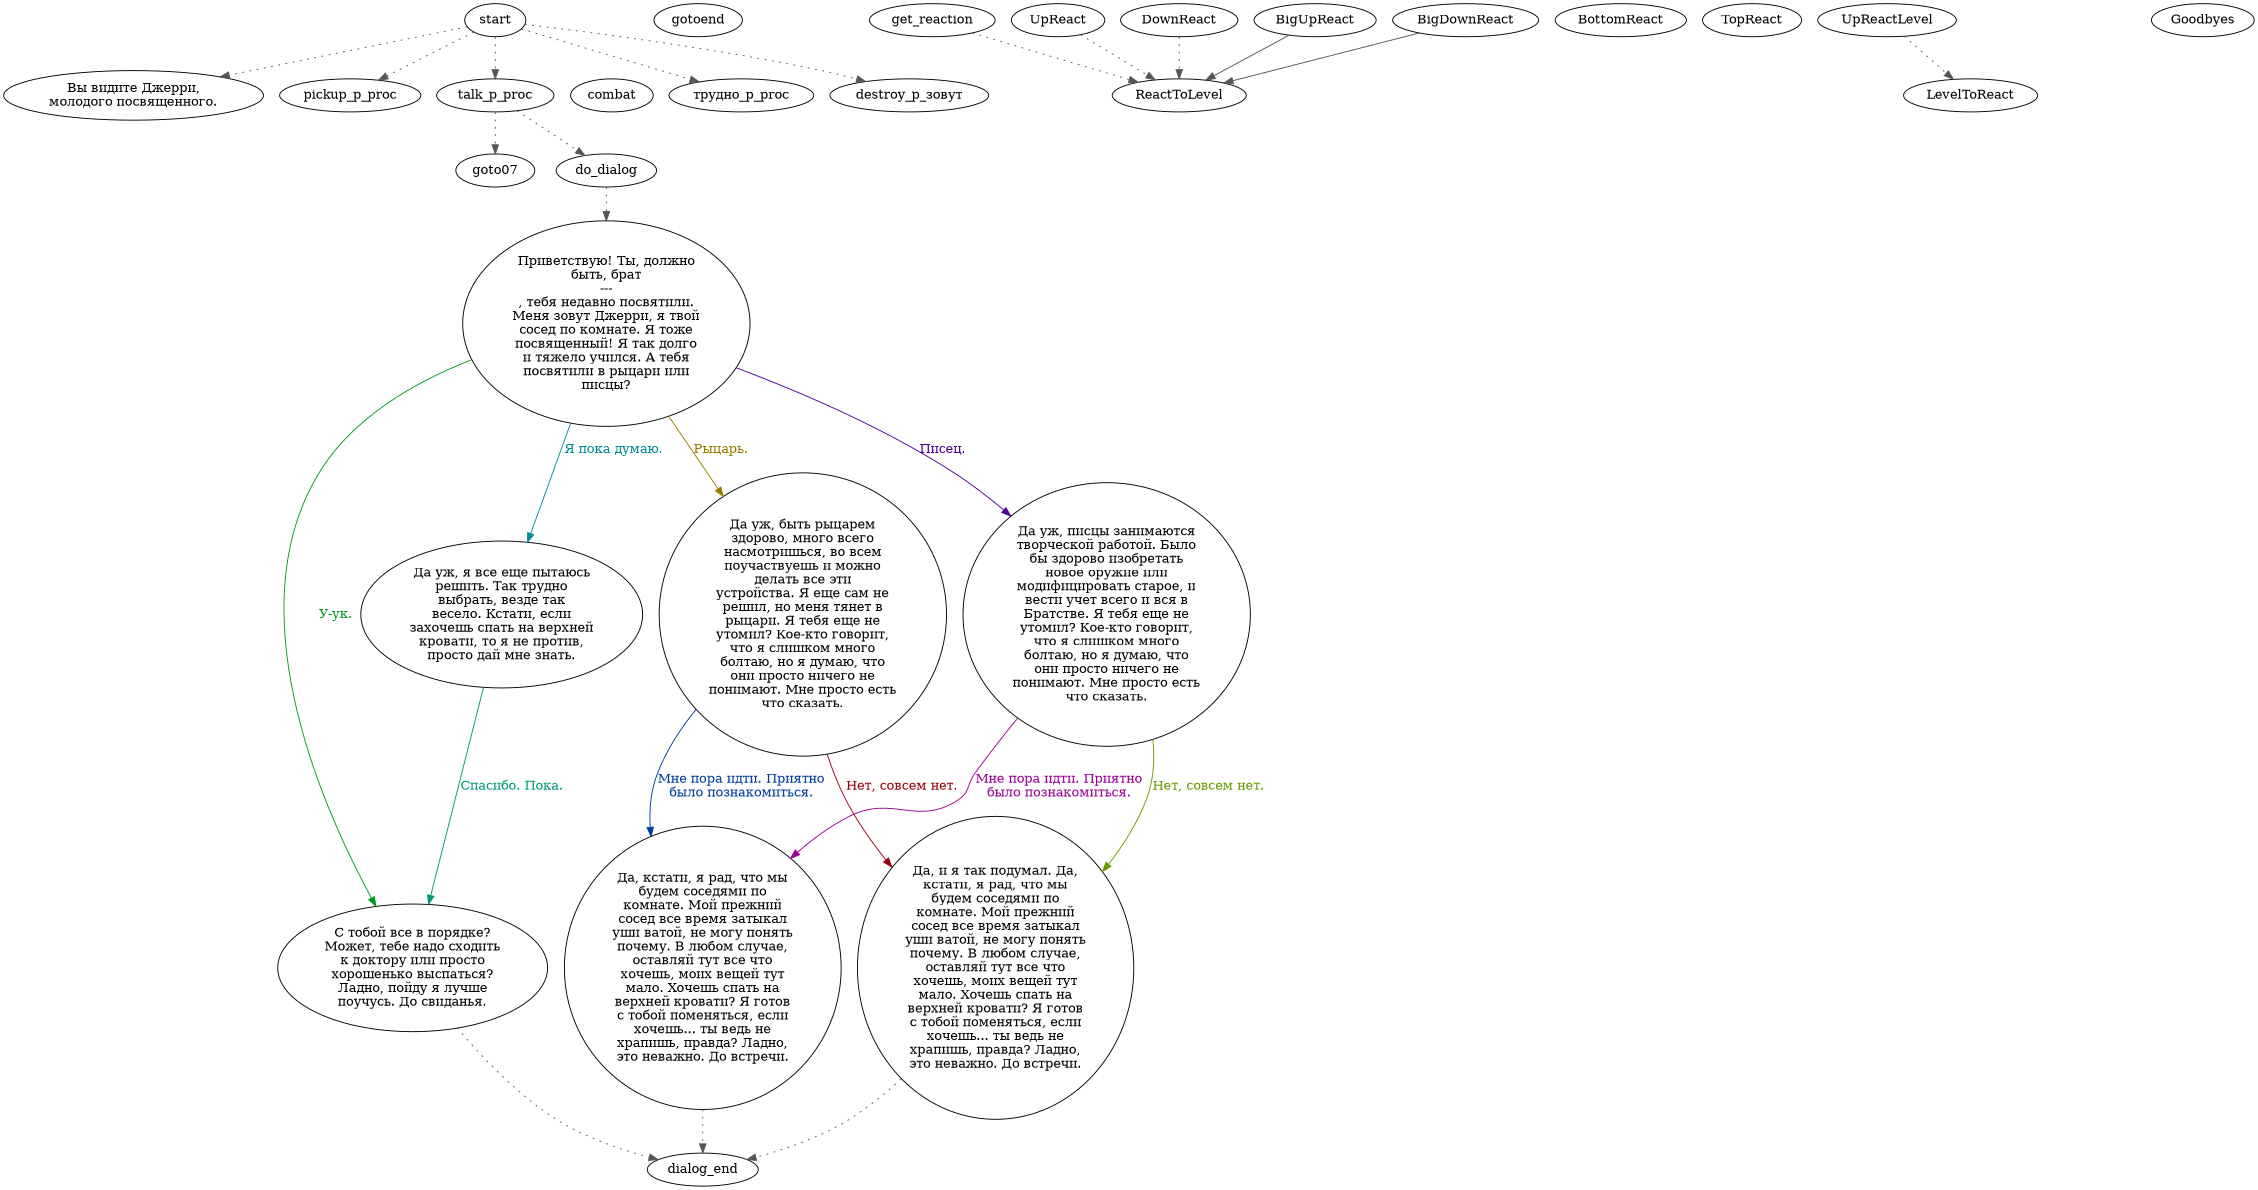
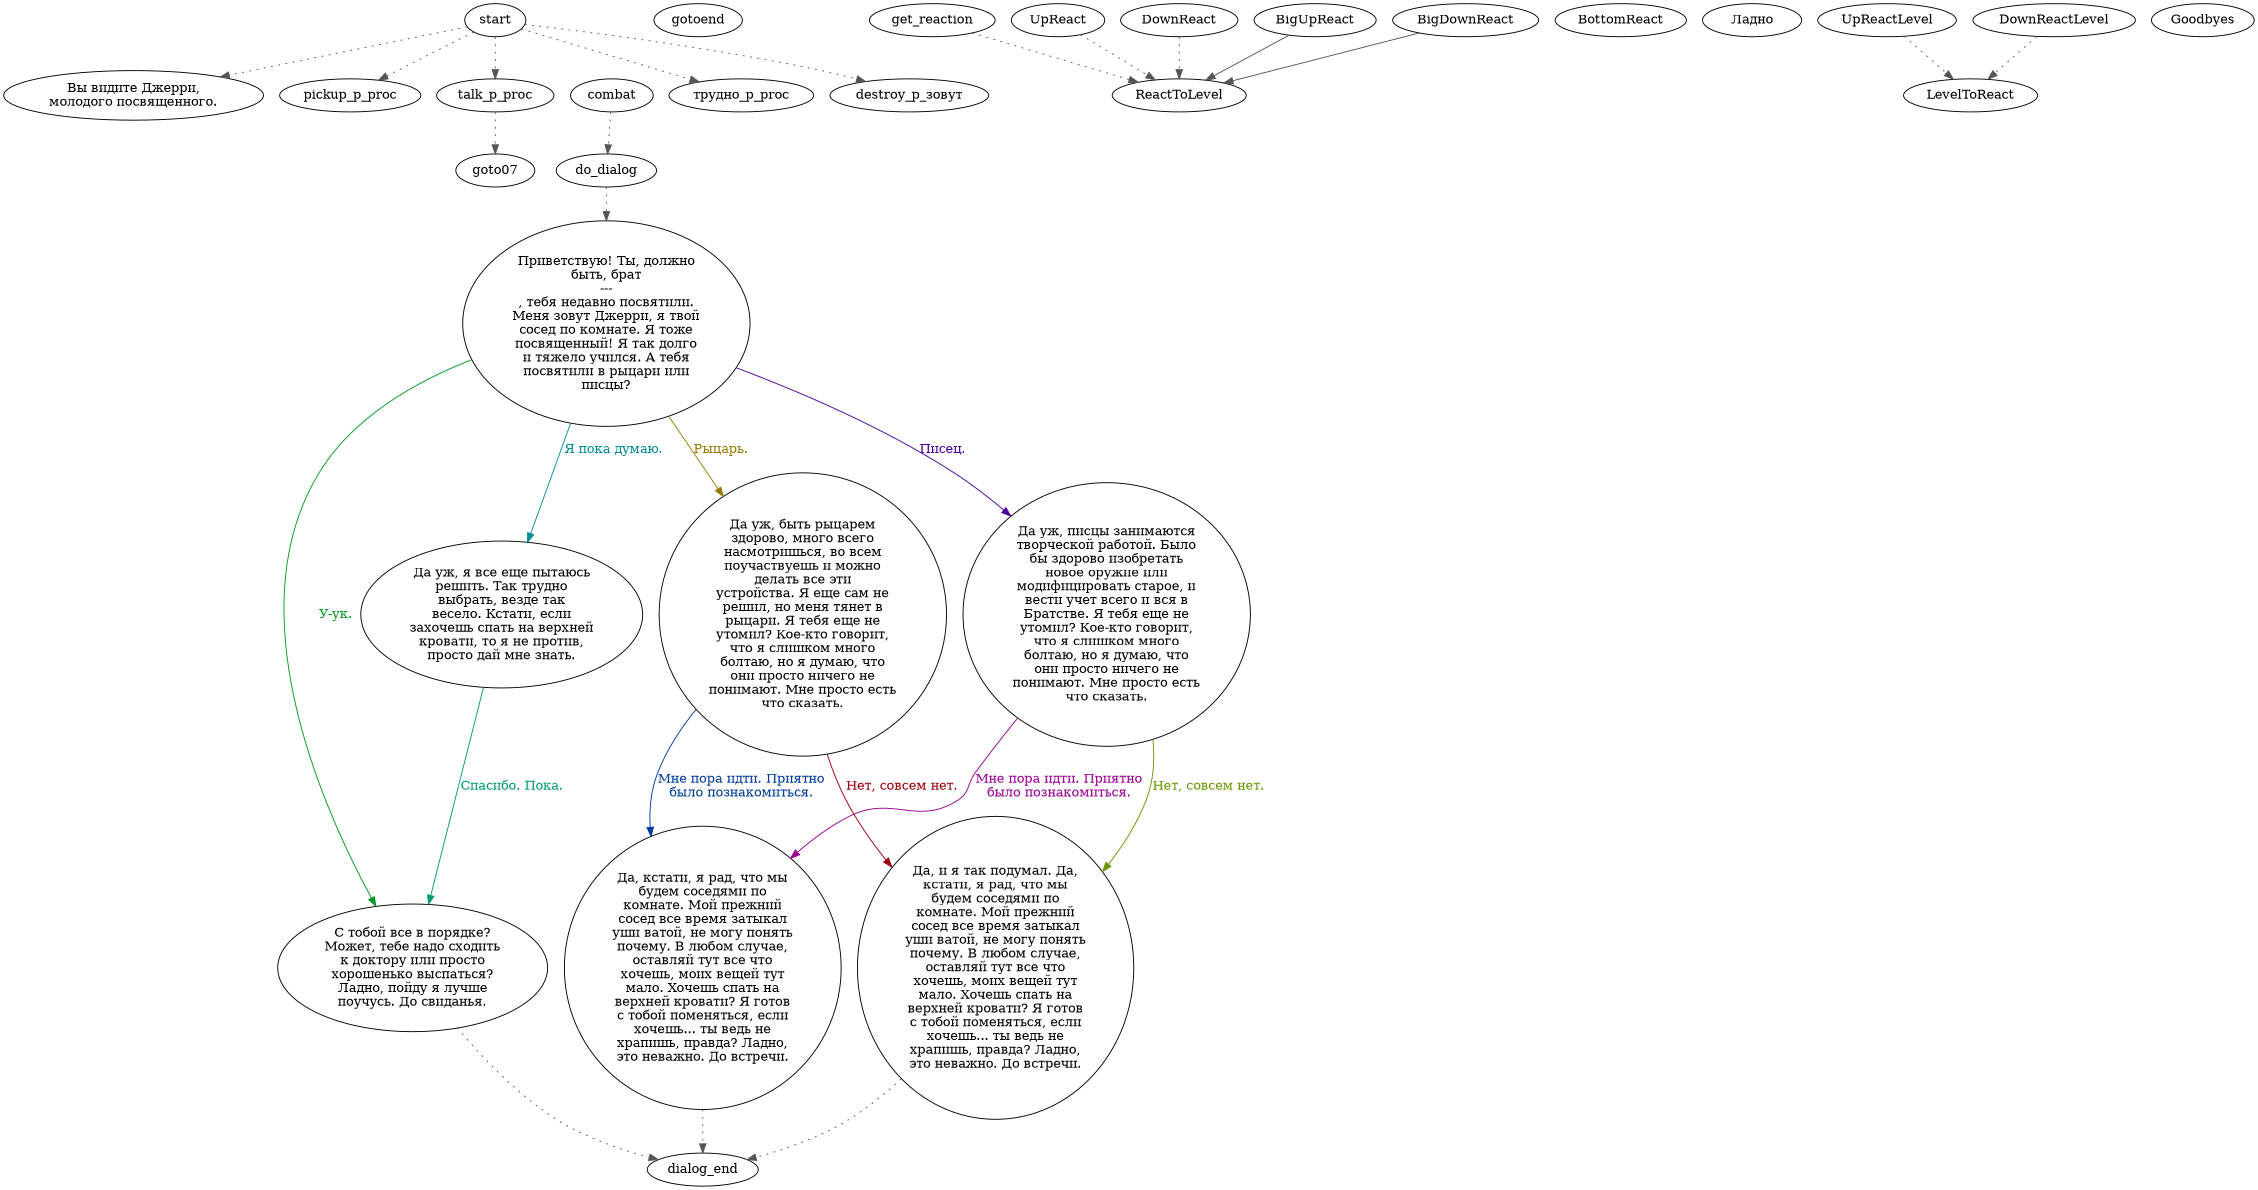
node "TopReact": label "TopReact" -> "Ладно"
node "DownReactLevel": added
edge "talk_p_proc" -> "do_dialog": now "combat" -> "do_dialog"
